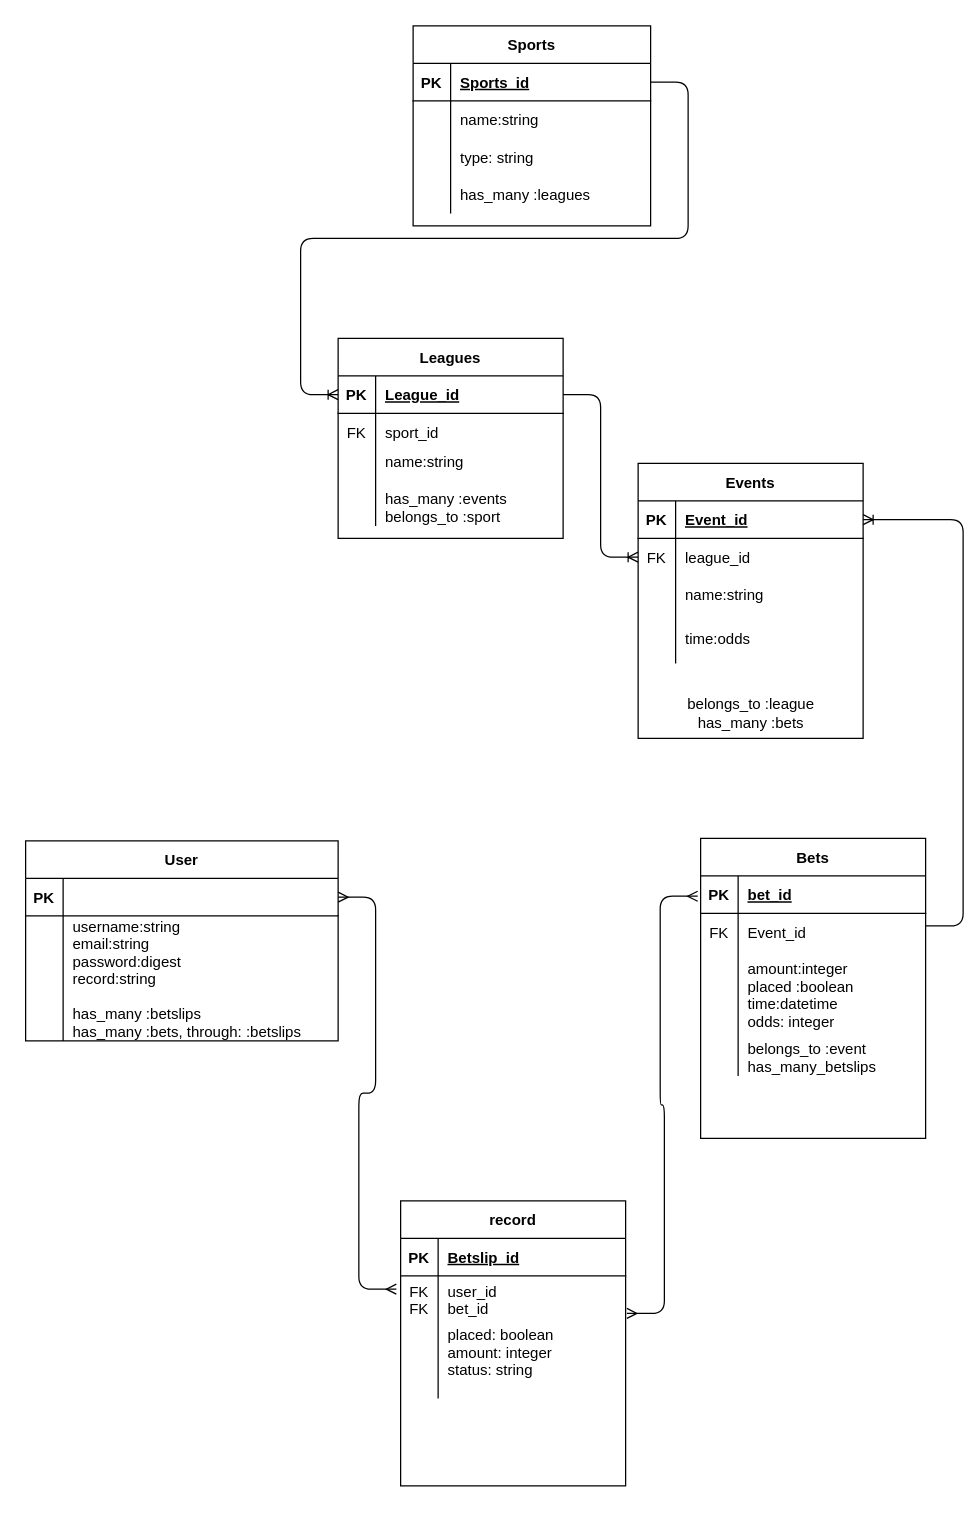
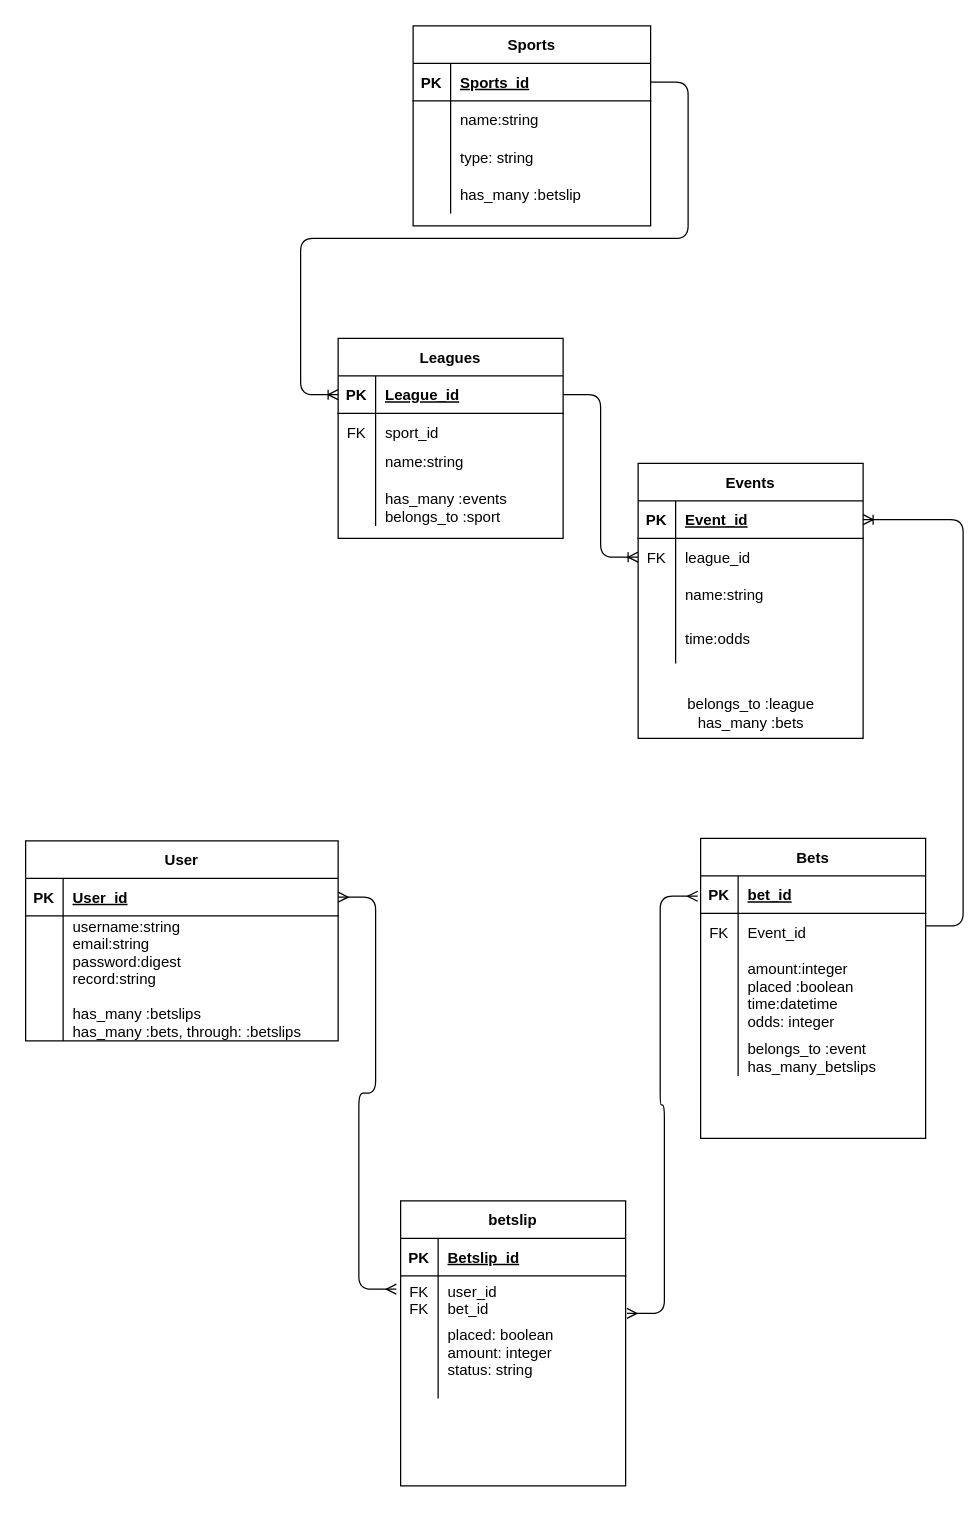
node "has_many :leagues": label "has_many :leagues" -> "has_many :betslip"
node "User_id": added
node "record": label "record" -> "betslip"
